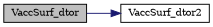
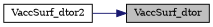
edge "VaccSurf_dtor" -> "VaccSurf_dtor2": reversed
